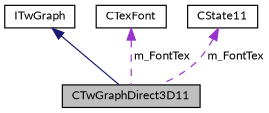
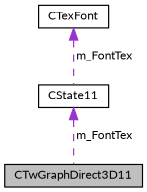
node "ITwGraph": removed
edge "CTwGraphDirect3D11" -> "CTexFont": now "CState11" -> "CTexFont"
